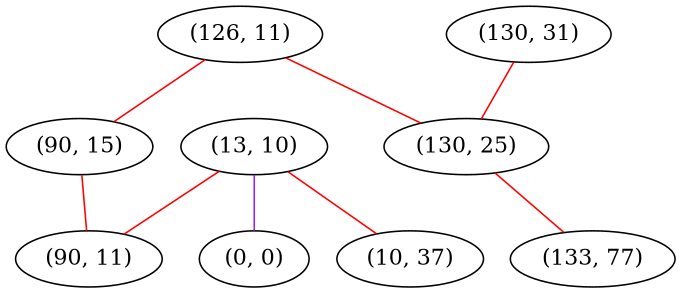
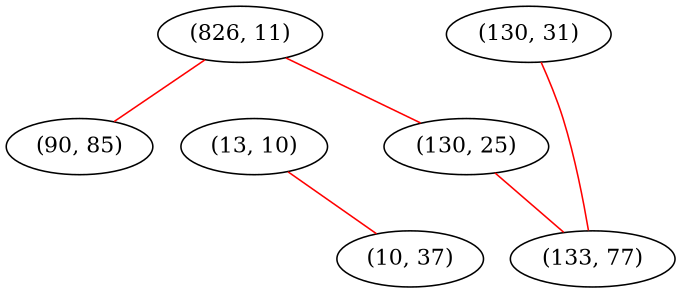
node "(126, 11)": label "(126, 11)" -> "(826, 11)"
edge "(130, 31)" -- "(130, 25)": now "(130, 31)" -- "(133, 77)"
node "(90, 15)": label "(90, 15)" -> "(90, 85)"
node "(90, 11)": removed
node "(0, 0)": removed
